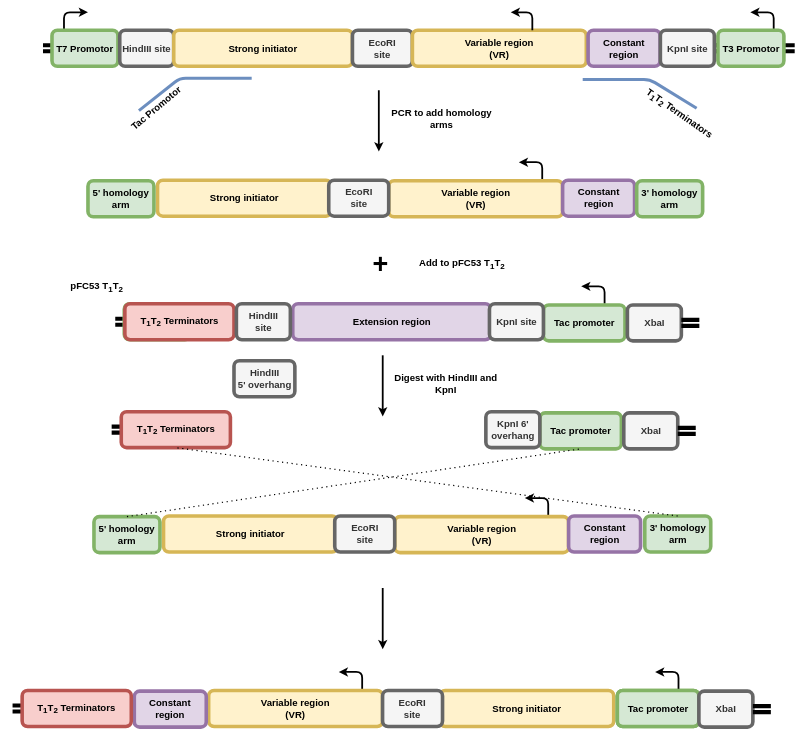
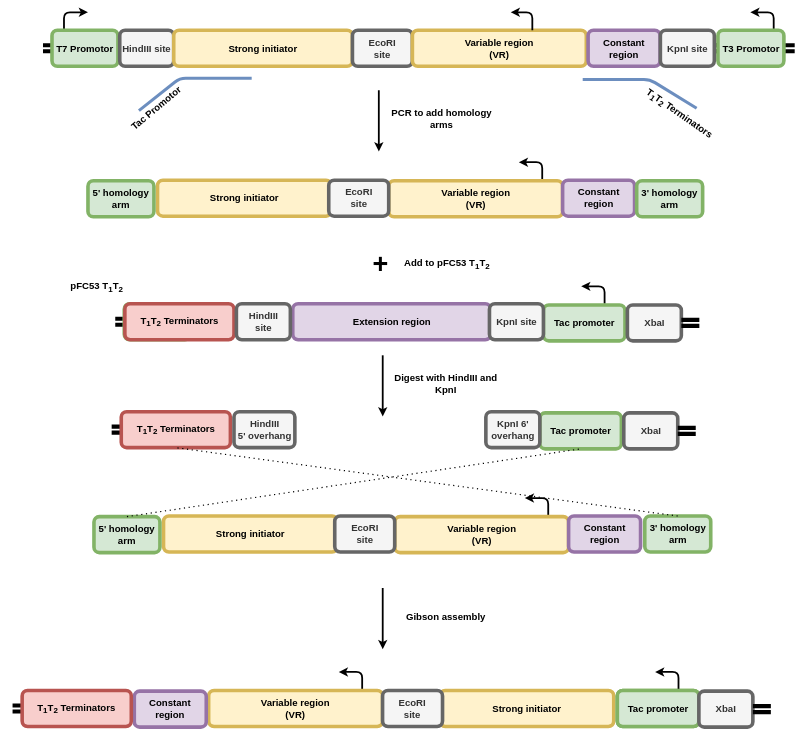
node "Add to pFC53 T1T2": moved (462, 264) -> (447, 264)
node "HindIII 5' overhang": moved (264, 379) -> (264, 430)
node "Gibson assembly": added
